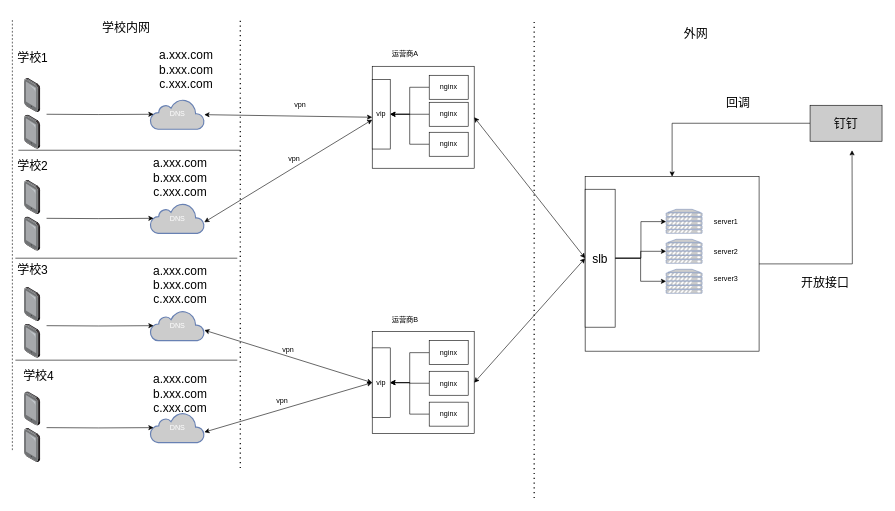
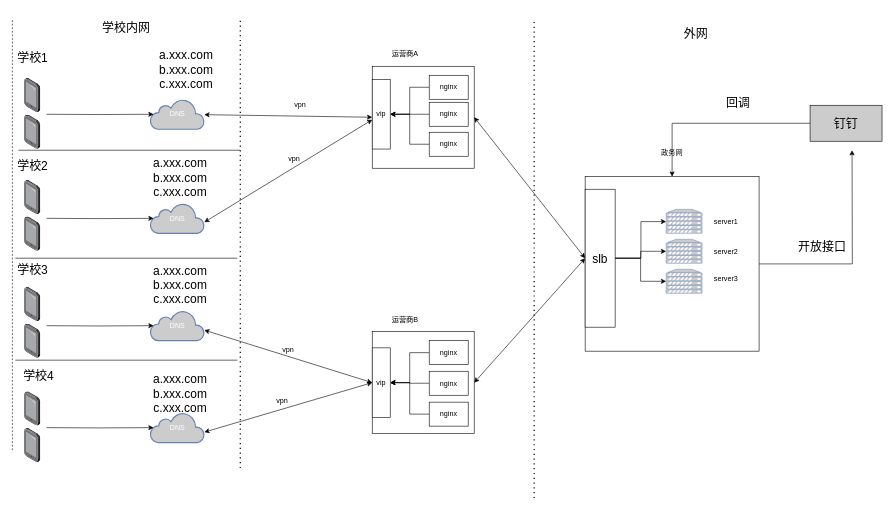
node "政务网": added
node "开放接口": moved (825, 282) -> (822, 246)
